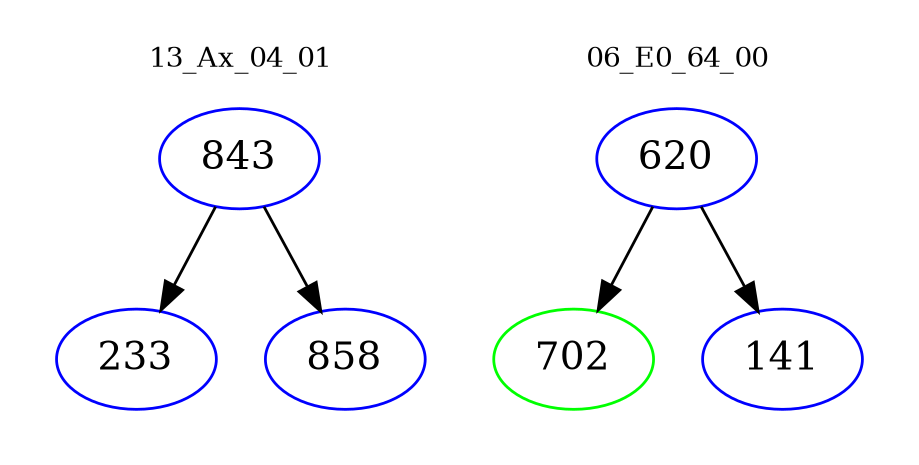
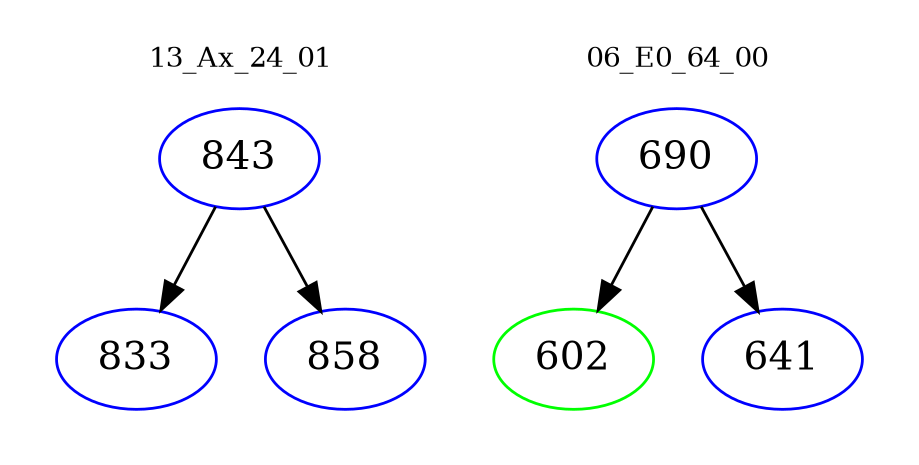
cluster "13_Ax_04_01": label "13_Ax_04_01" -> "13_Ax_24_01"
node "620": label "620" -> "690"
node "233": label "233" -> "833"
node "702": label "702" -> "602"
node "141": label "141" -> "641"
